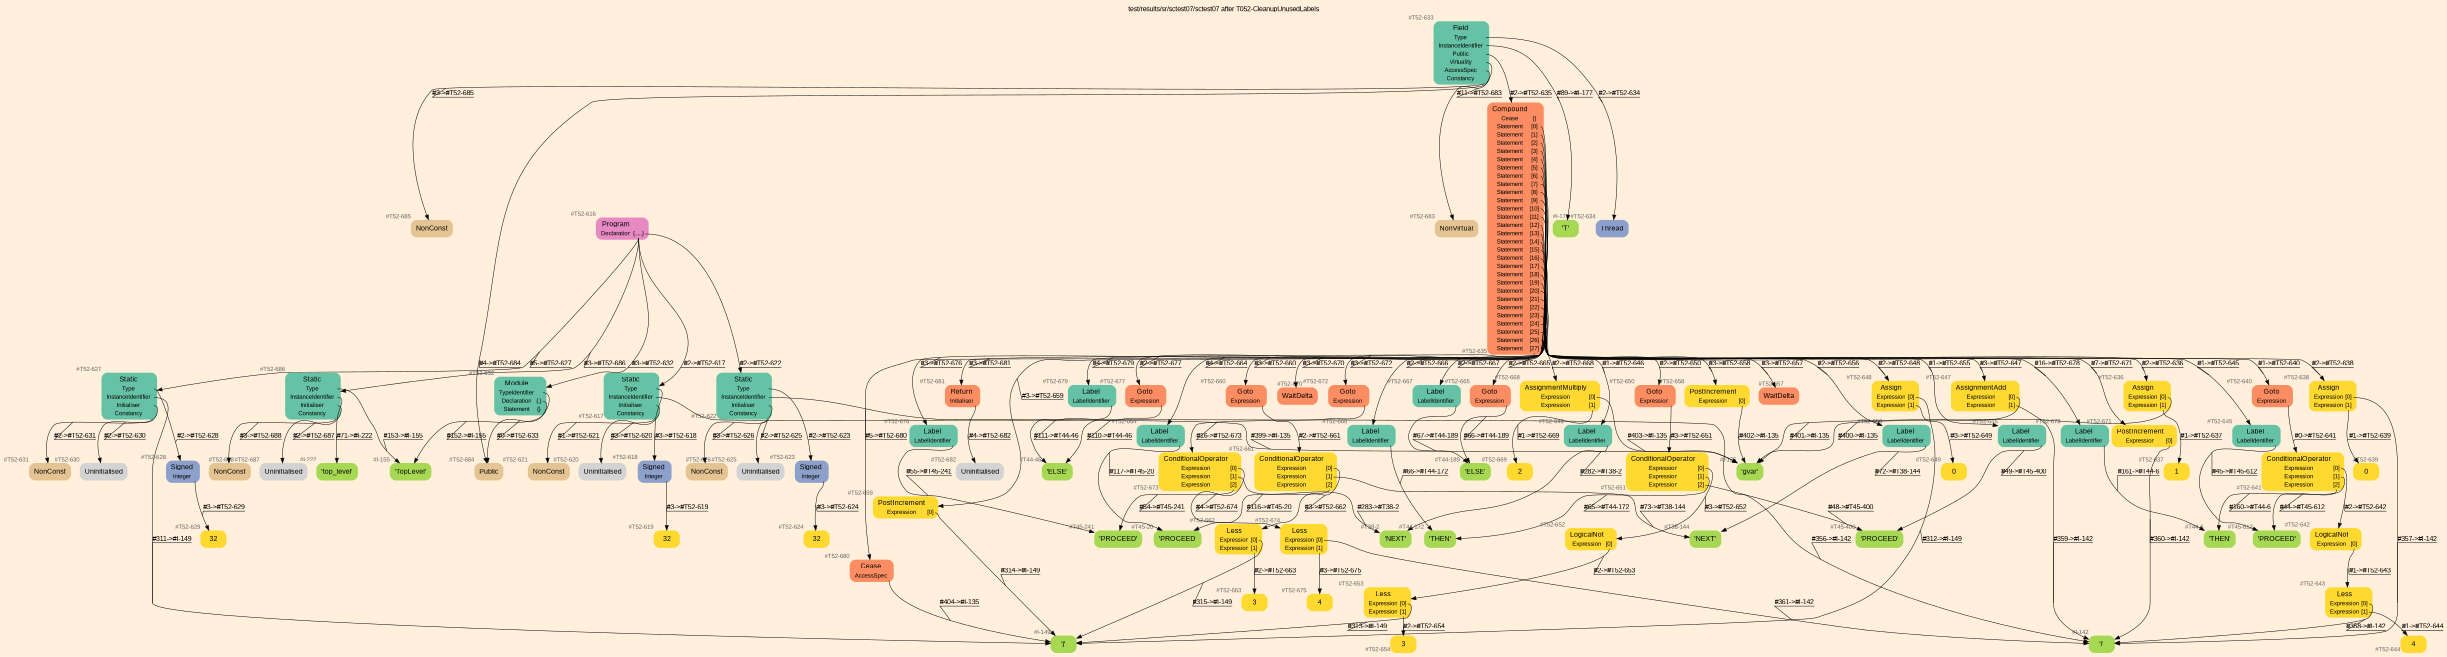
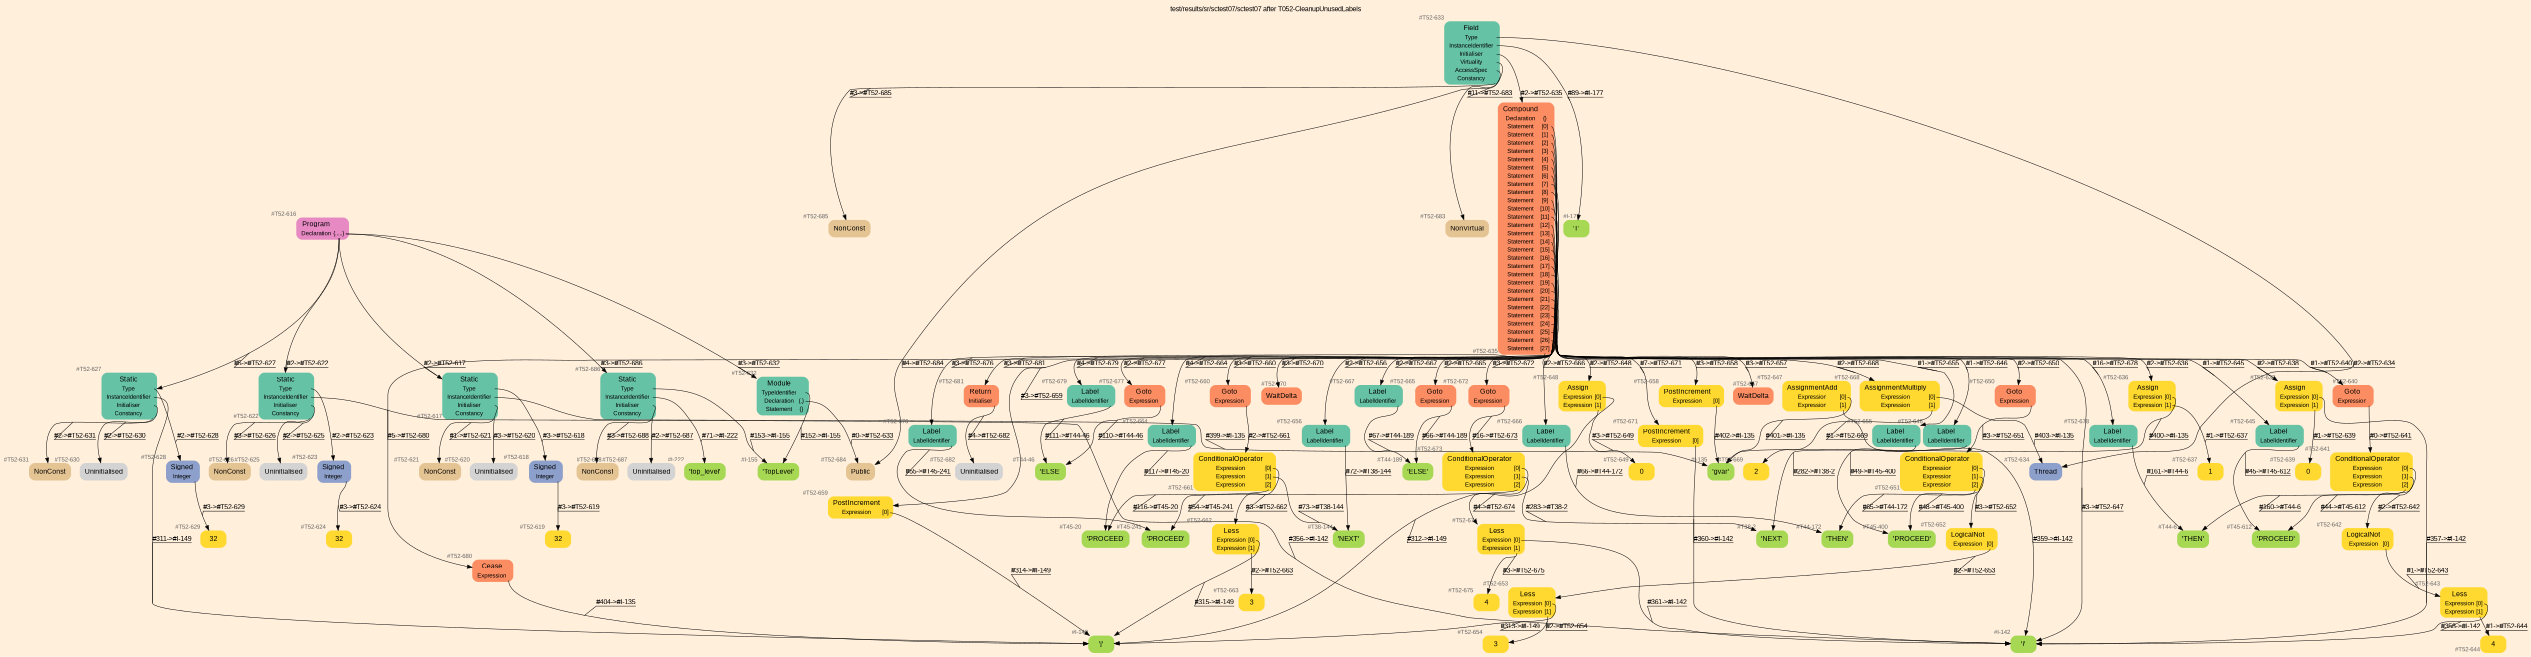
node "Field": text "Public" -> "Initialiser"
node "Compound": text "Cease" -> "Declaration"
edge "Compound" -> "AssignmentAdd": now "Compound" -> "'i'"
edge "AssignmentMultiply" -> "'gvar'": now "AssignmentMultiply" -> "Thread"
node "Cease": text "AccessSpec" -> "Expression"
